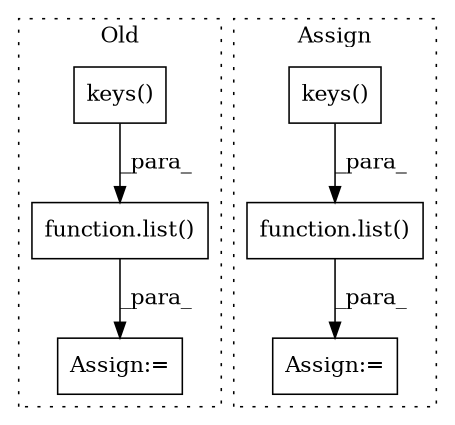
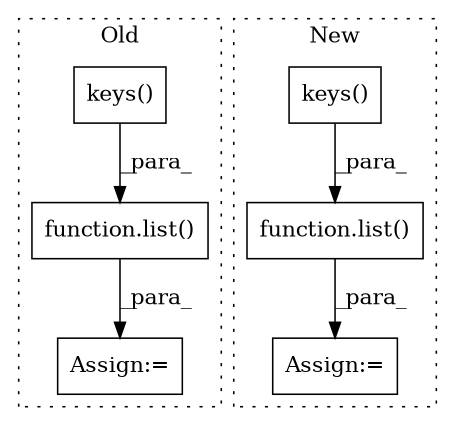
cluster "Assign": label "Assign" -> "New"
